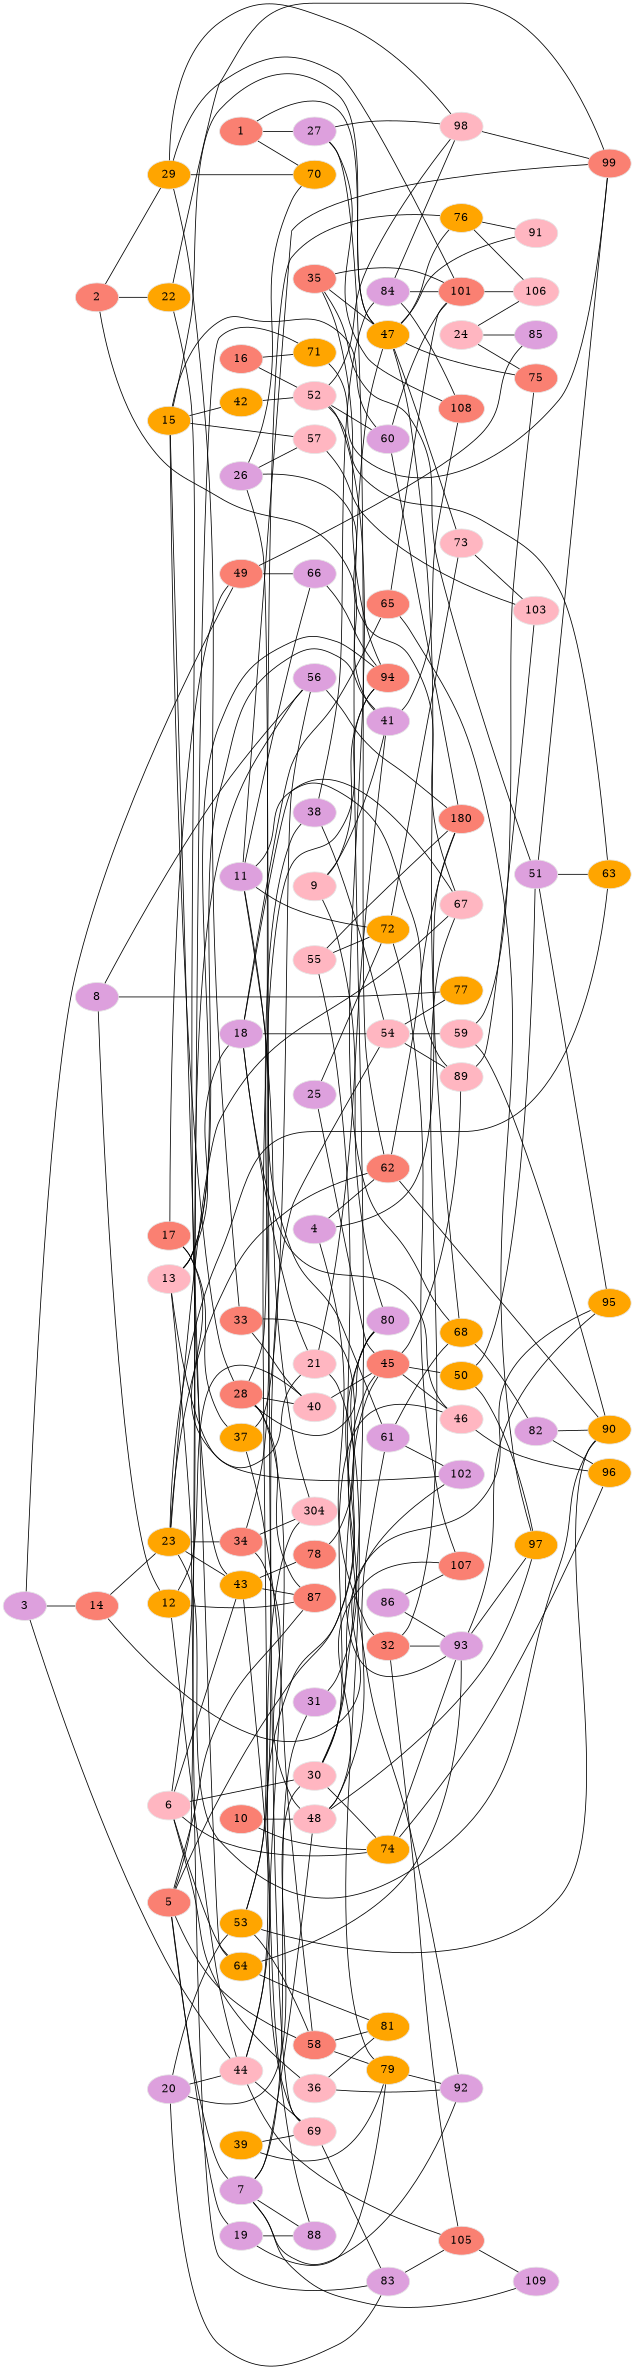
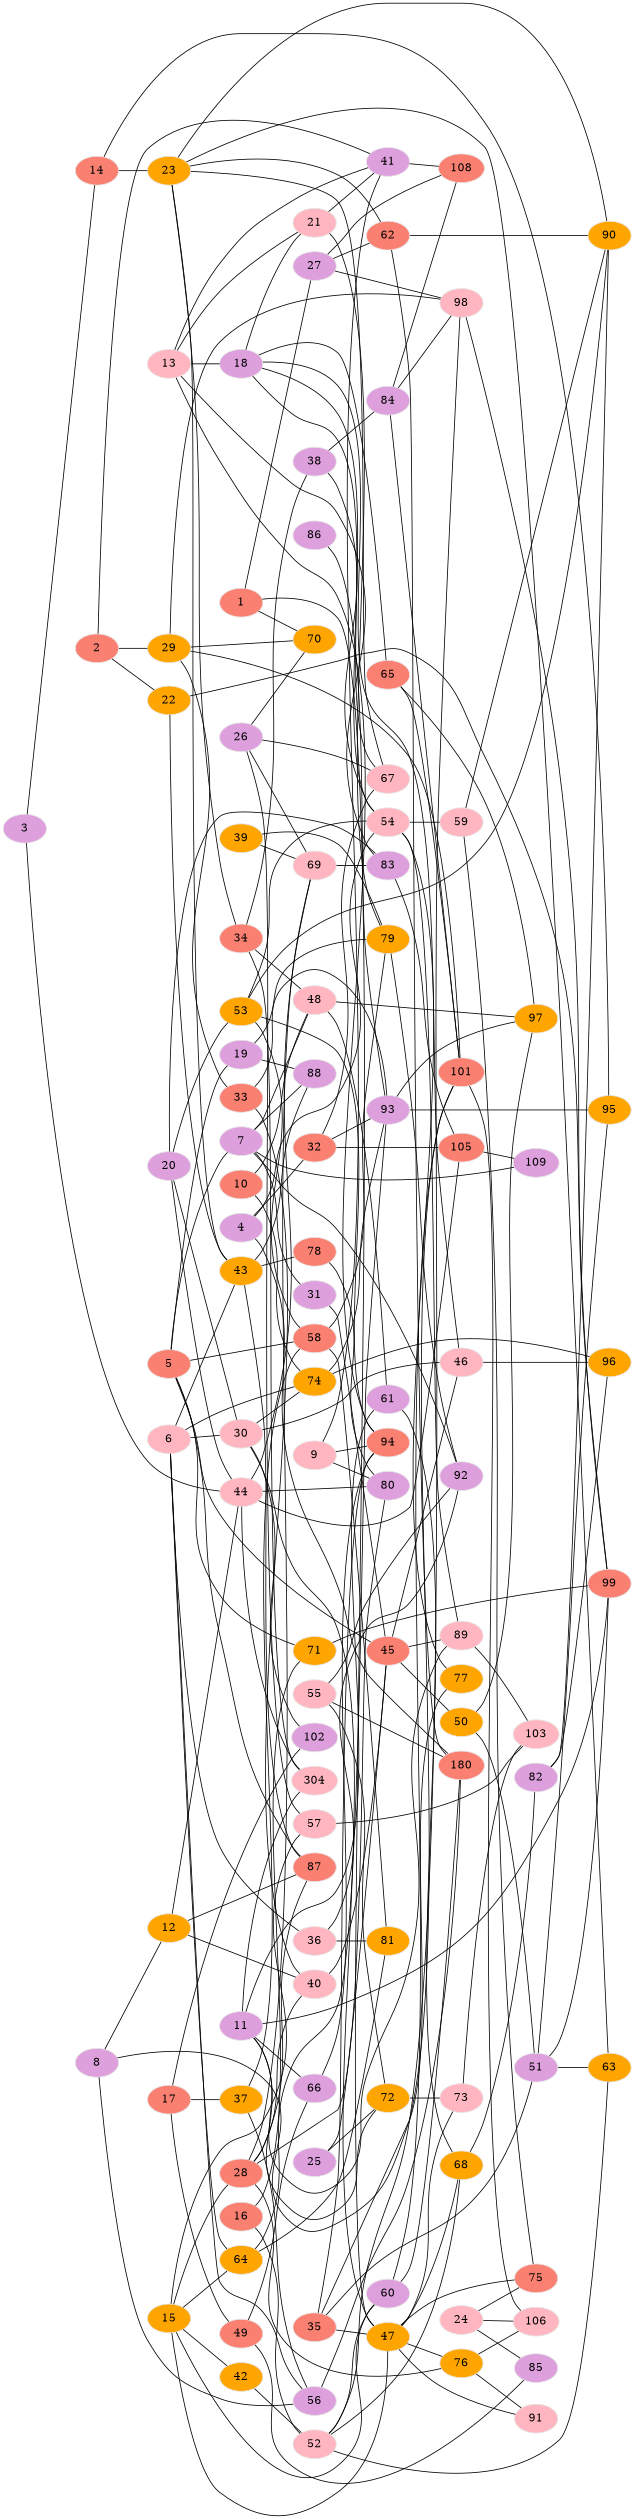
edge "49" -- "3": removed
edge "62" -- "4": now "54" -- "4"
edge "61" -- "102": removed
node "107": removed
